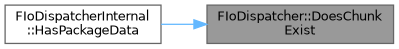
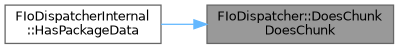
node "FIoDispatcher::DoesChunk Exist": label "FIoDispatcher::DoesChunk Exist" -> "FIoDispatcher::DoesChunk DoesChunk"
